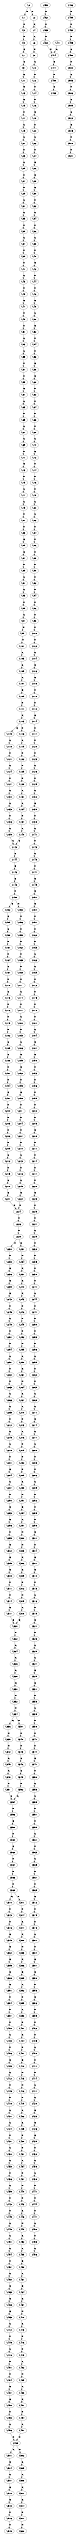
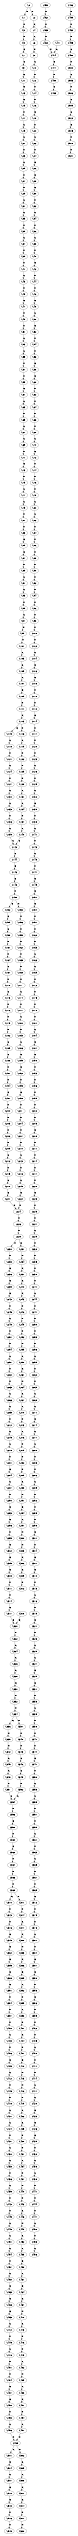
node "S315": removed
